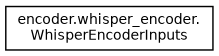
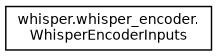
node "encoder.whisper_encoder. WhisperEncoderInputs": label "encoder.whisper_encoder. WhisperEncoderInputs" -> "whisper.whisper_encoder. WhisperEncoderInputs"
